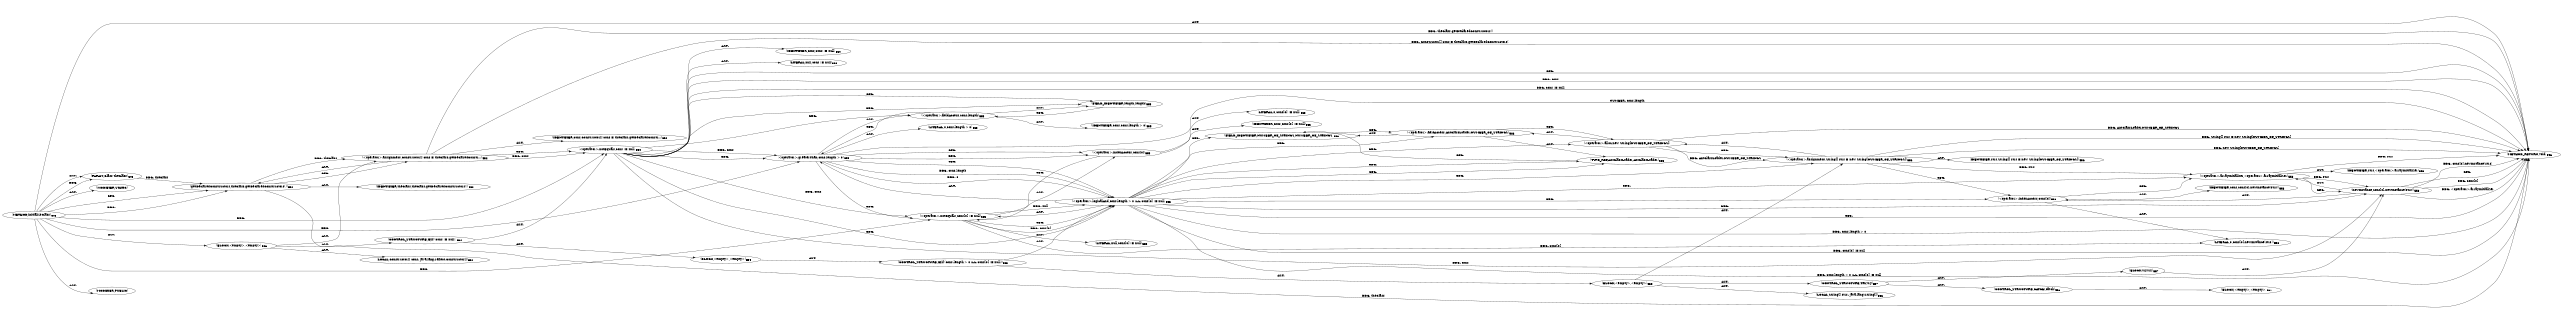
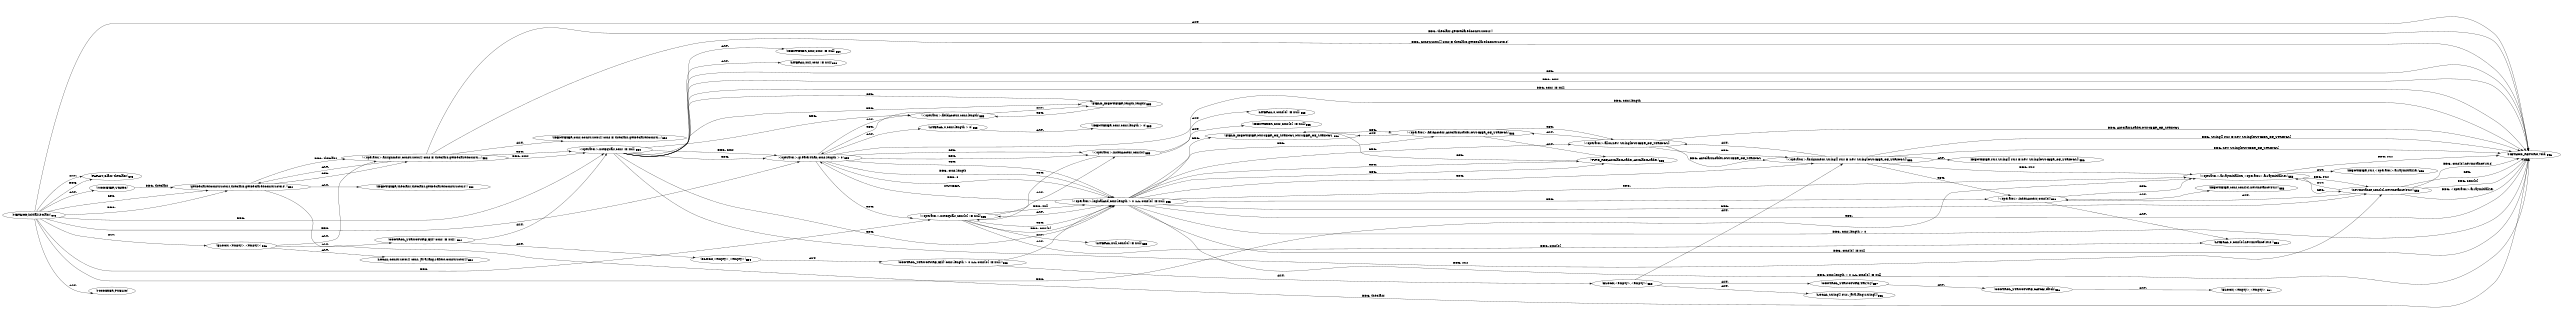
edge "(<operator>.greaterThan,cons.length > 0)" -> "(METHOD_RETURN,void)": label "NUMBER: cons.length" -> "DDG: cons.length"
edge "(<operator>.fieldAccess,cons.length)" -> "(IDENTIFIER,cons,cons.length > 0)": now "(LITERAL,0,cons.length > 0)" -> "(IDENTIFIER,cons,cons.length > 0)"
edge "(<operator>.logicalAnd,cons.length > 0 && cons[0] != null)" -> "(FIELD_IDENTIFIER,NUMBER_OF_STRINGS,NUMBER_OF_STRINGS)": label "CFG: " -> "CDG: "
edge "(PARAM,Class theClass)" -> "(getDeclaredConstructors,theClass.getDeclaredConstructors())": now "(MODIFIER,STATIC)" -> "(getDeclaredConstructors,theClass.getDeclaredConstructors())"
edge "(<operator>.logicalAnd,cons.length > 0 && cons[0] != null)" -> "(<operator>.greaterThan,cons.length > 0)": label "AST: " -> "NUMBER: "
edge "(<operator>.notEquals,cons != null)" -> "(<operator>.notEquals,cons[0] != null)": removed, label "DDG: cons"
edge "(<operator>.notEquals,cons != null)" -> "(newInstance,cons[0].newInstance(strs))": label "DDG: cons" -> "DDG: strs"
node "(BLOCK,try,try)": removed
edge "(METHOD,initializeClass)" -> "(<operator>.arrayInitializer,<operator>.arrayInitializer)": added, label "DDG:"
